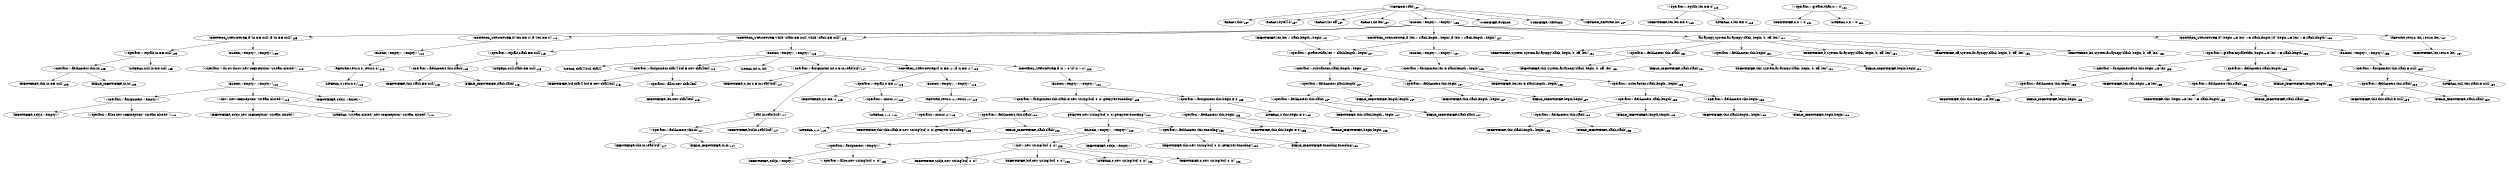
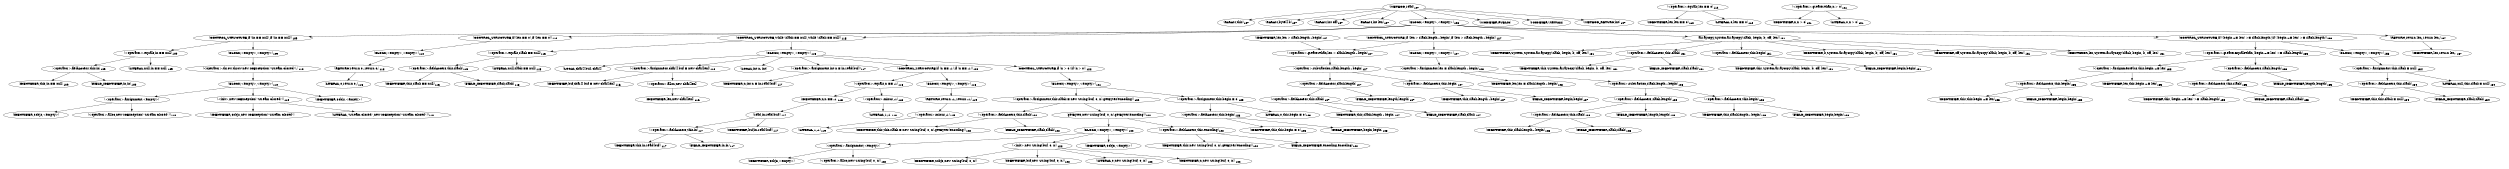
edge "(<operator>.assignment,int n = in.read(buf))" -> "(read,in.read(buf))": now "(IDENTIFIER,n,n == -1)" -> "(read,in.read(buf))"
